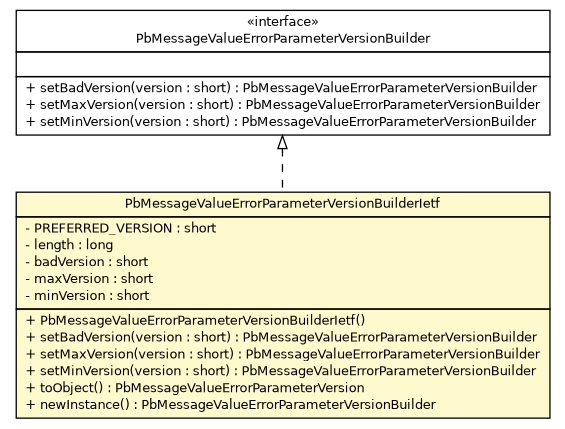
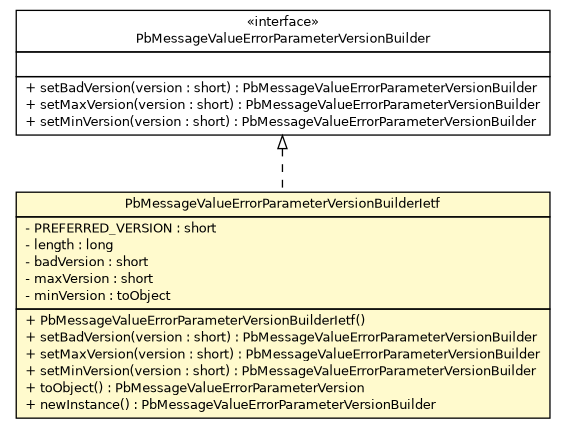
node "PbMessageValueErrorParameterVersionBuilderIetf": text "- minVersion : short" -> "- minVersion : toObject"
